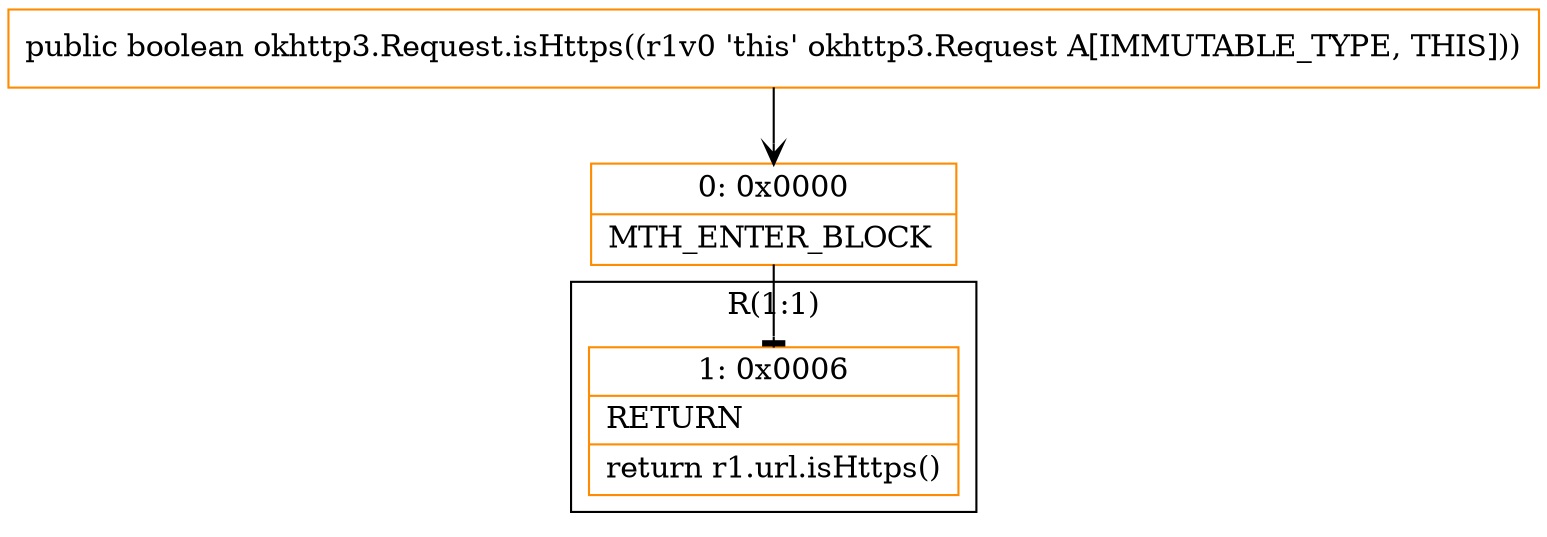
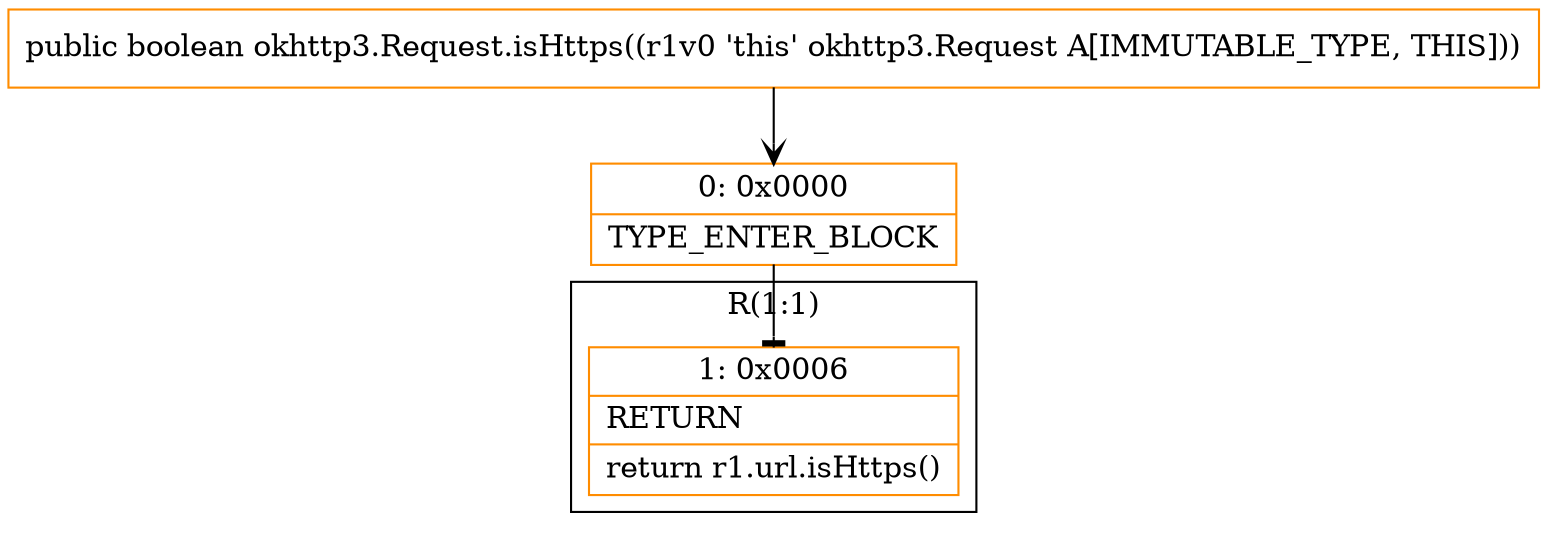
node "0: 0x0000": text "MTH_ENTER_BLOCK" -> "TYPE_ENTER_BLOCK"
